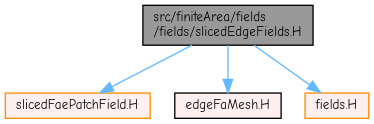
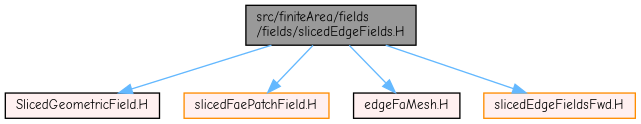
node "SlicedGeometricField.H": added
node "fields.H": label "fields.H" -> "slicedEdgeFieldsFwd.H"
